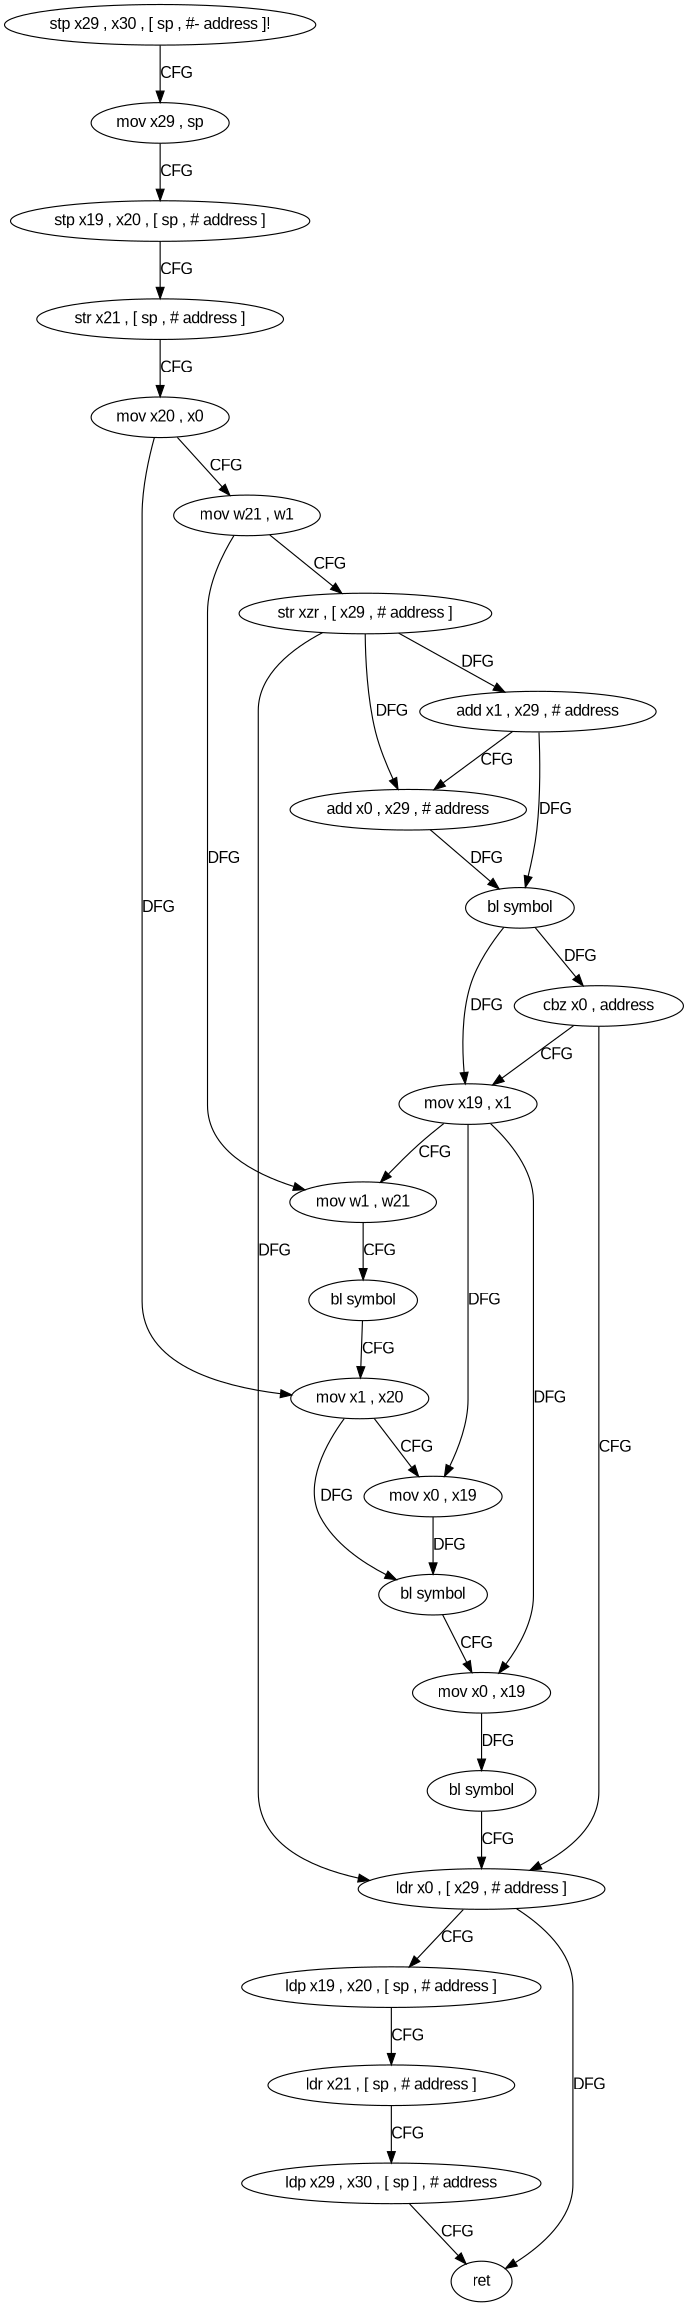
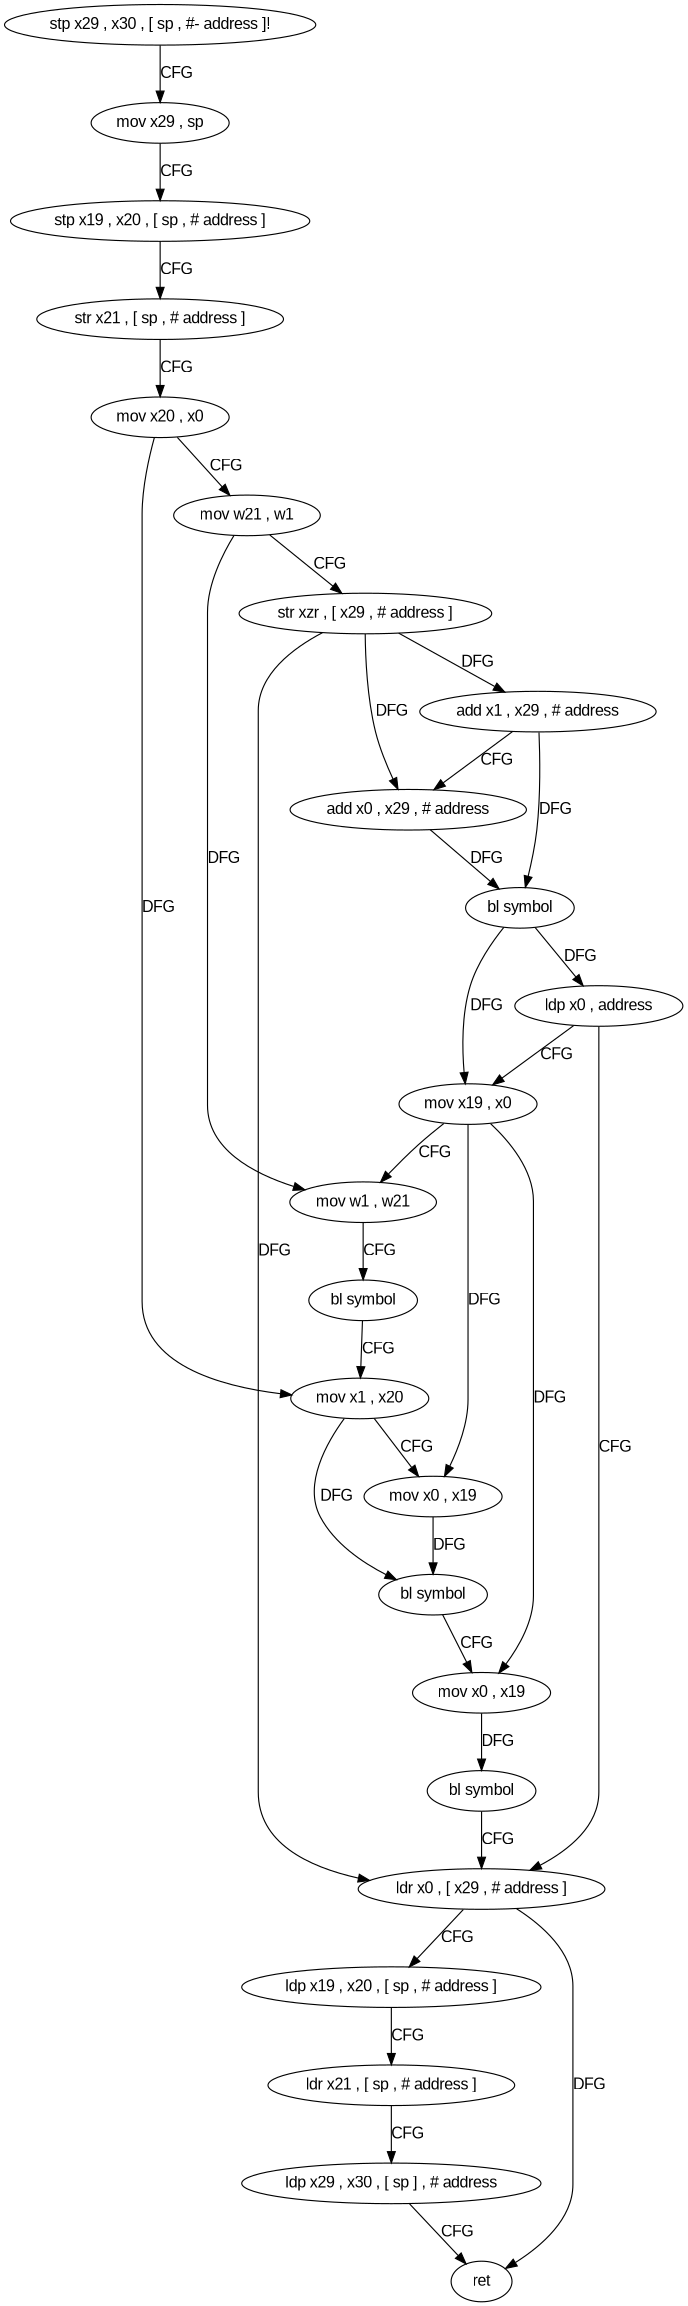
node "cbz x0 , address": label "cbz x0 , address" -> "ldp x0 , address"
node "mov x19 , x1": label "mov x19 , x1" -> "mov x19 , x0"
